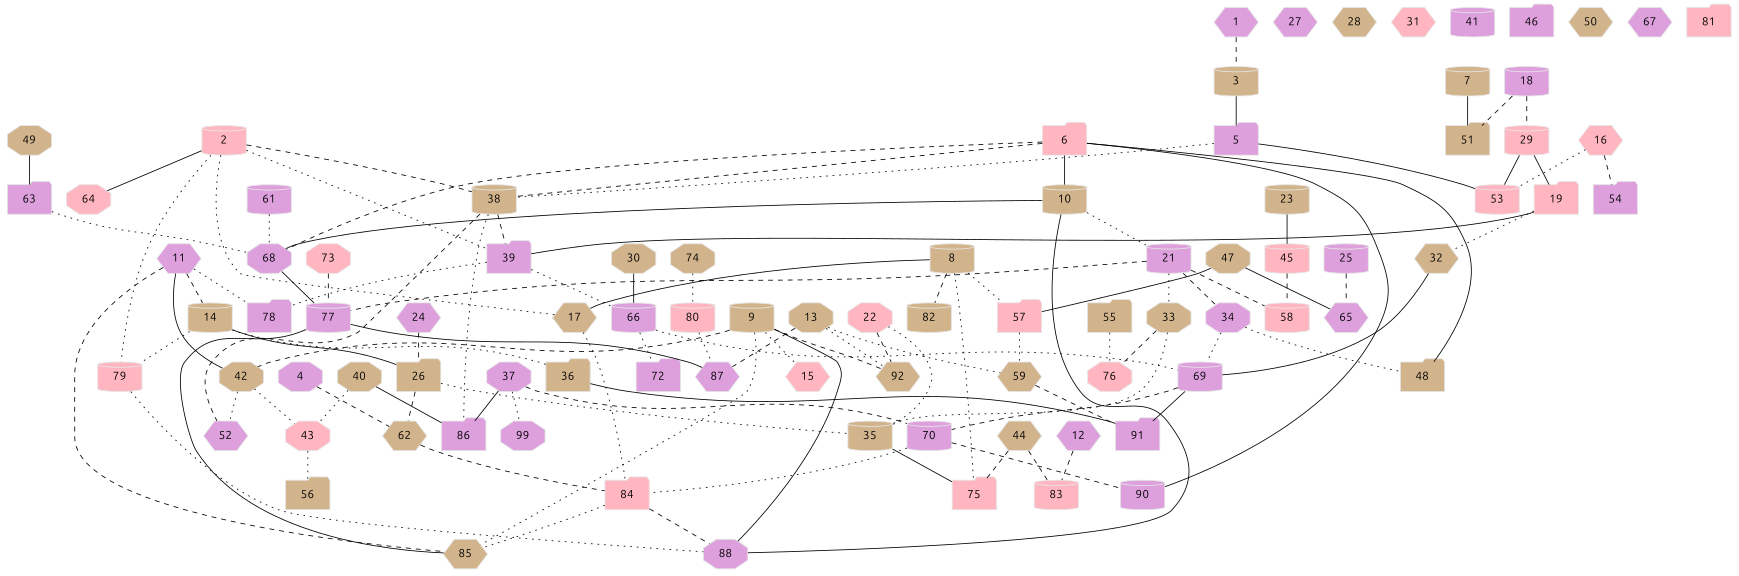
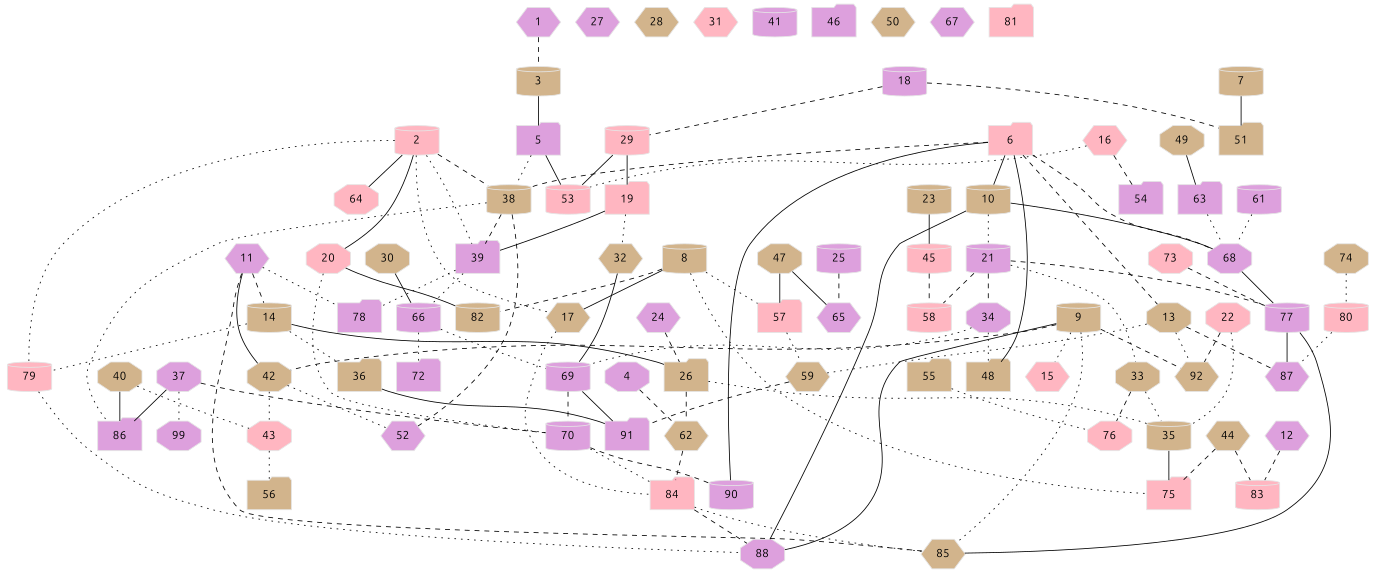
edge "6" -- "13": added
node "20": added
